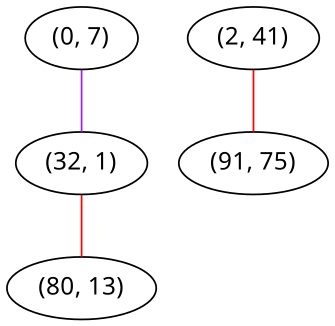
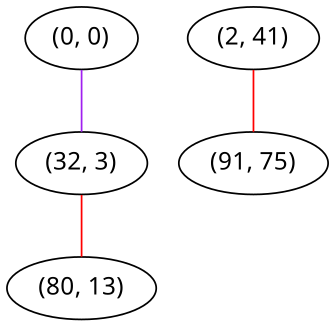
node "(0, 7)": label "(0, 7)" -> "(0, 0)"
node "(32, 1)": label "(32, 1)" -> "(32, 3)"
